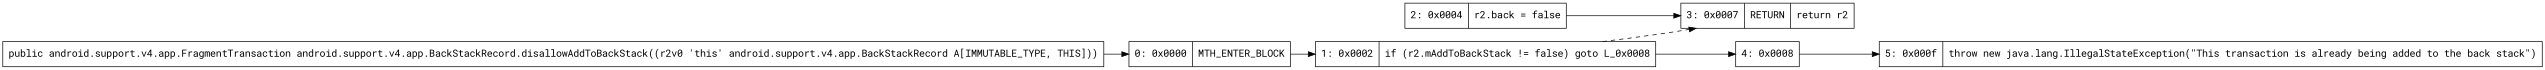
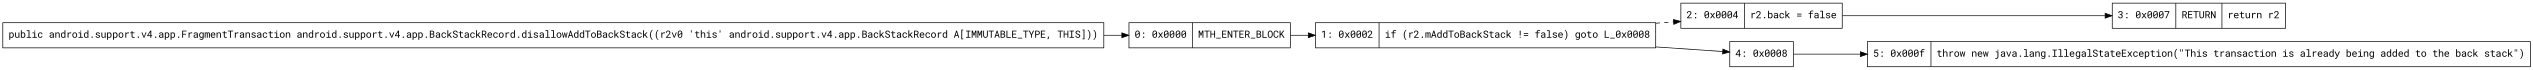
edge "1: 0x0002" -> "3: 0x0007": now "1: 0x0002" -> "2: 0x0004"
